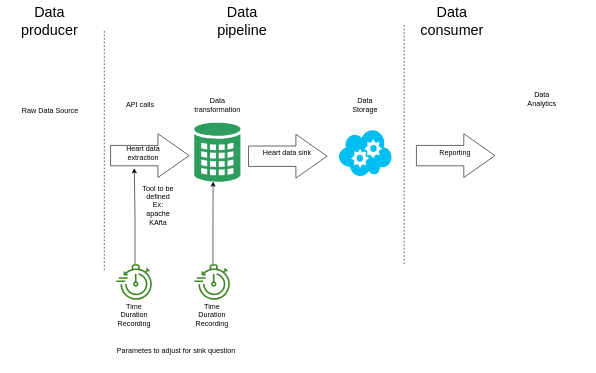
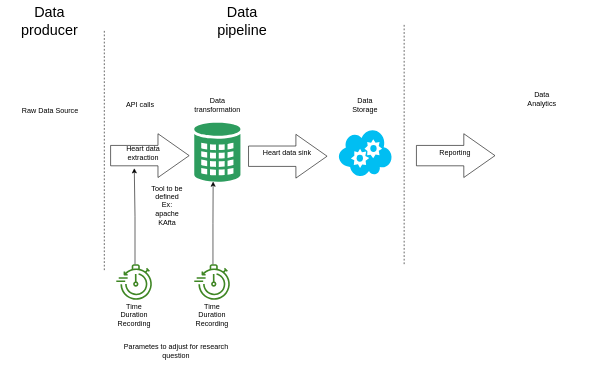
node "Data consumer": removed
node "Tool to be defined Ex: apache KAfta": moved (158, 206) -> (167, 206)
node "Parametes to adjust for sink question": label "Parametes to adjust for sink question" -> "Parametes to adjust for research question"
